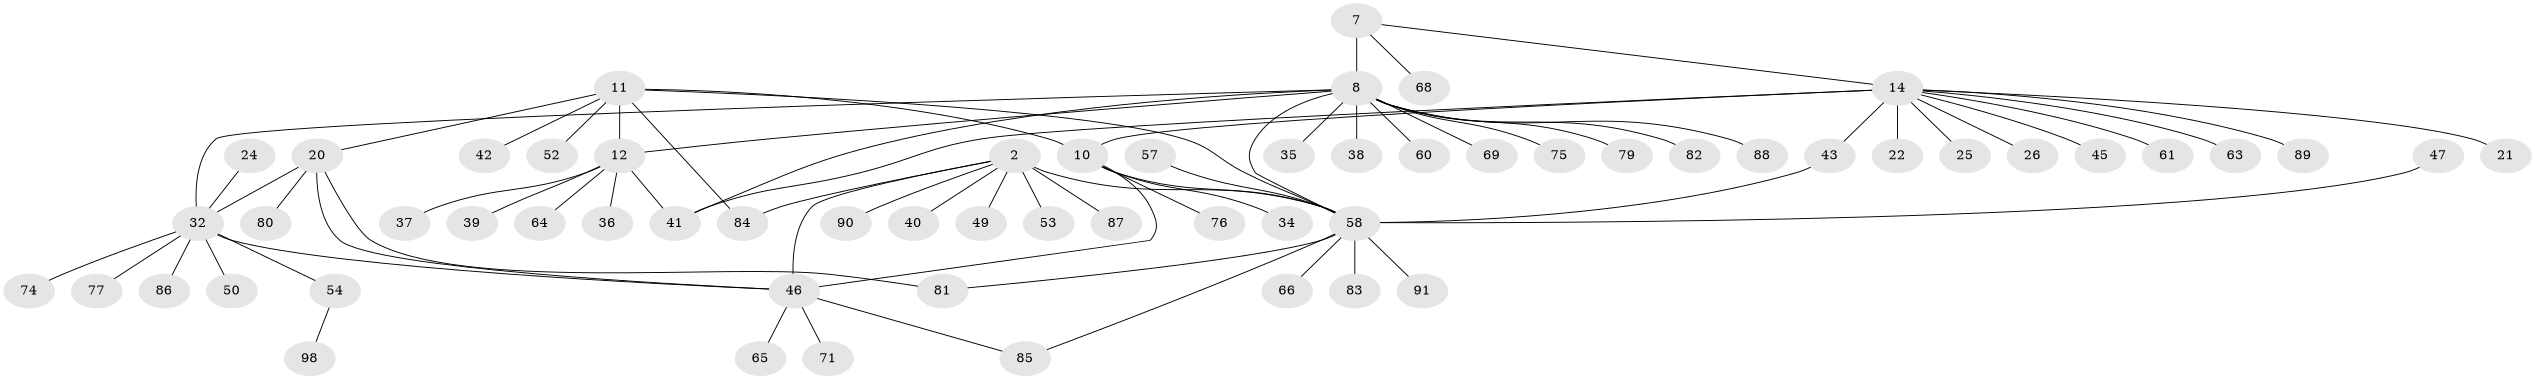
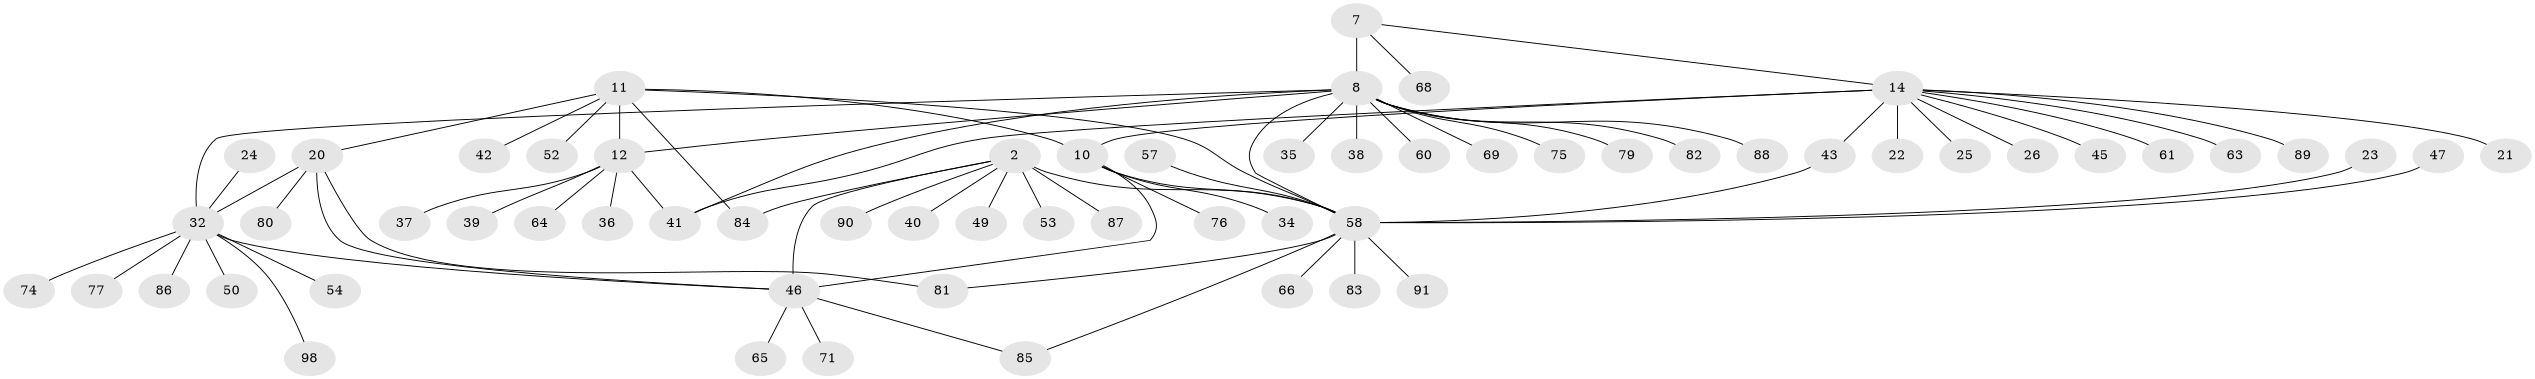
node "23": added
edge "54" -- "98": now "32" -- "98"
